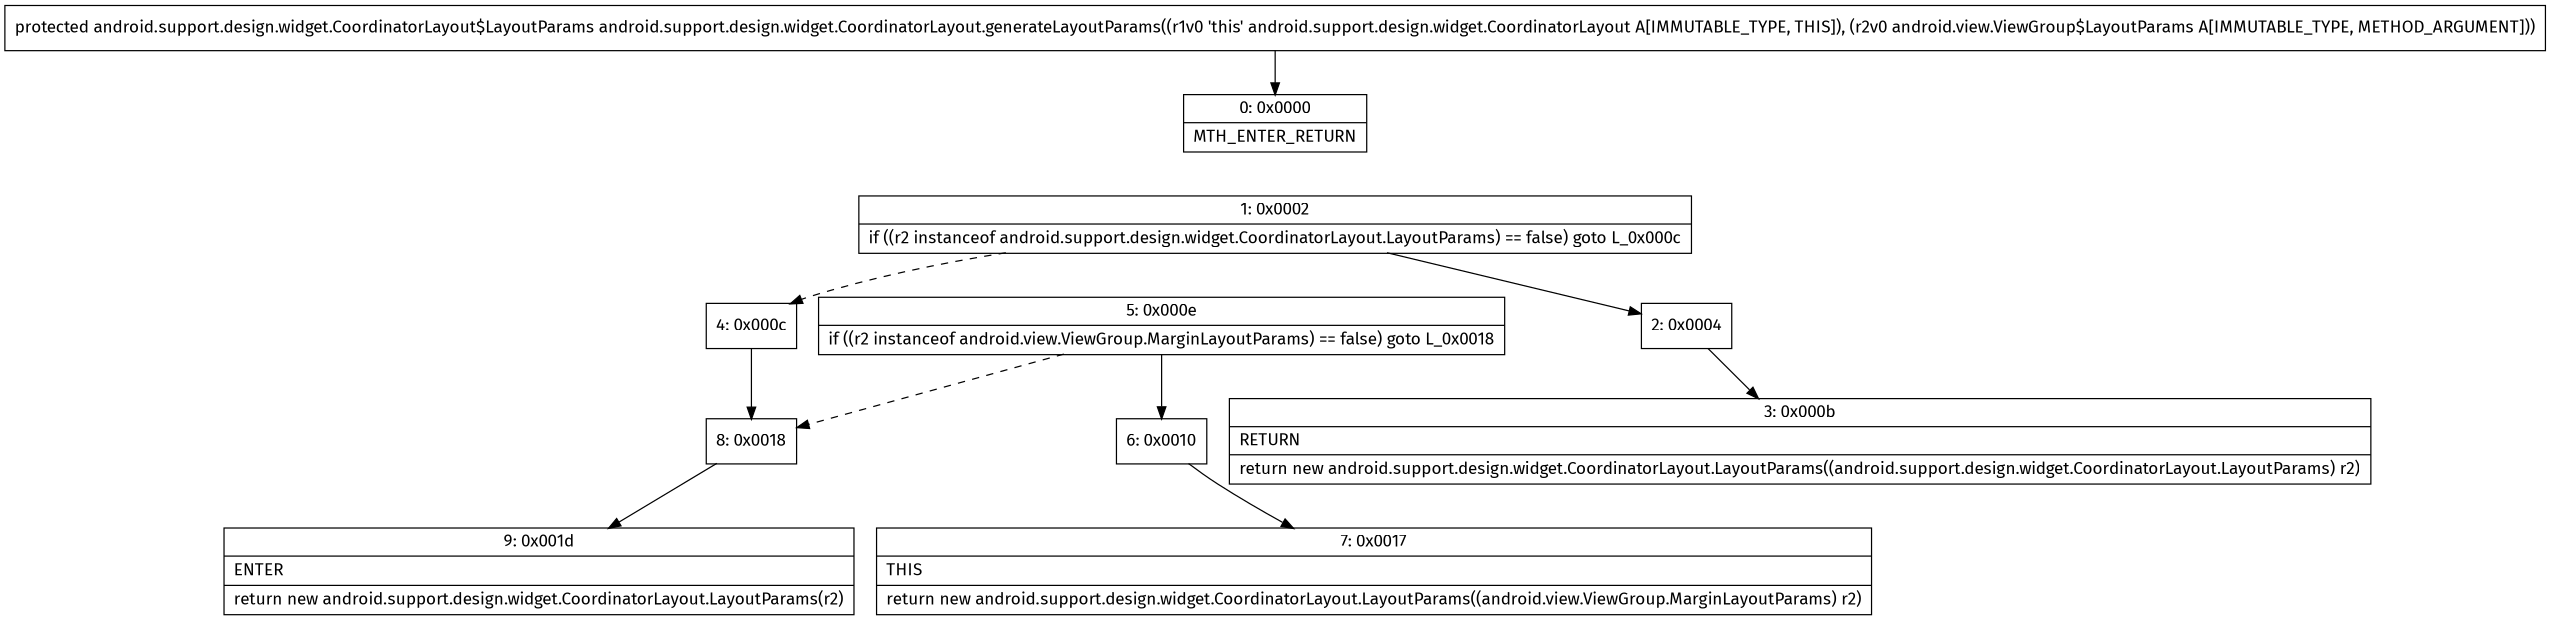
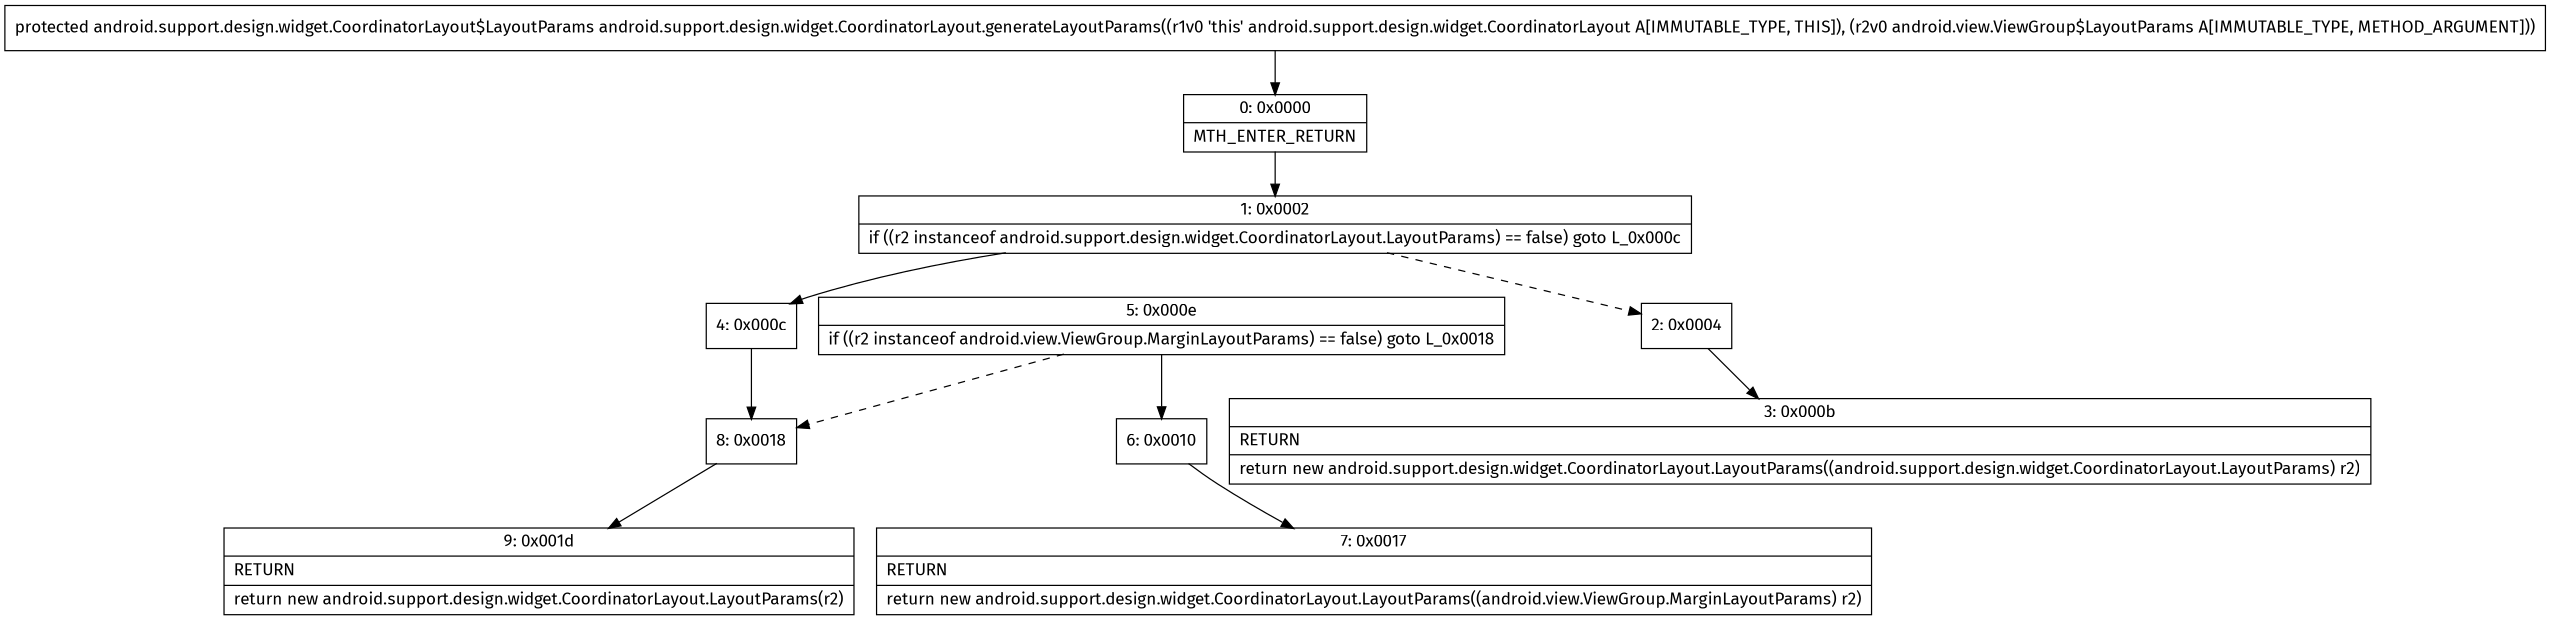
edge "0: 0x0000" -> "1: 0x0002": added
edge "1: 0x0002" -> "4: 0x000c": style dashed -> solid
edge "1: 0x0002" -> "2: 0x0004": style solid -> dashed
node "9: 0x001d": text "ENTER" -> "RETURN"
node "7: 0x0017": text "THIS" -> "RETURN"
